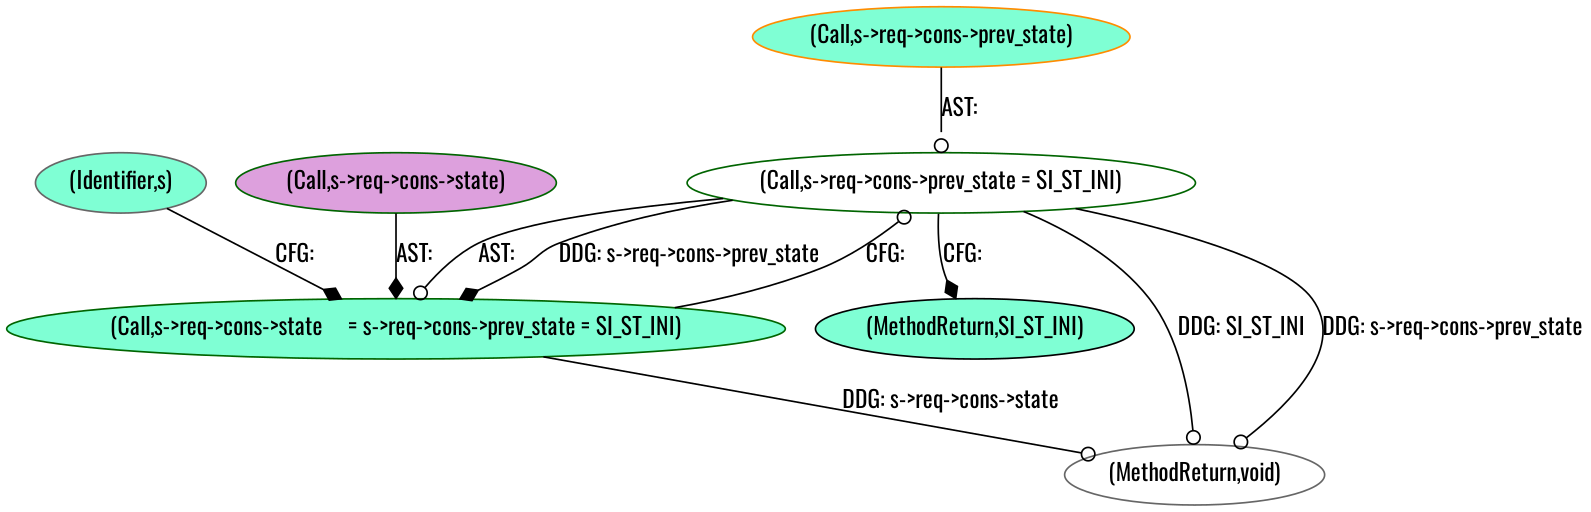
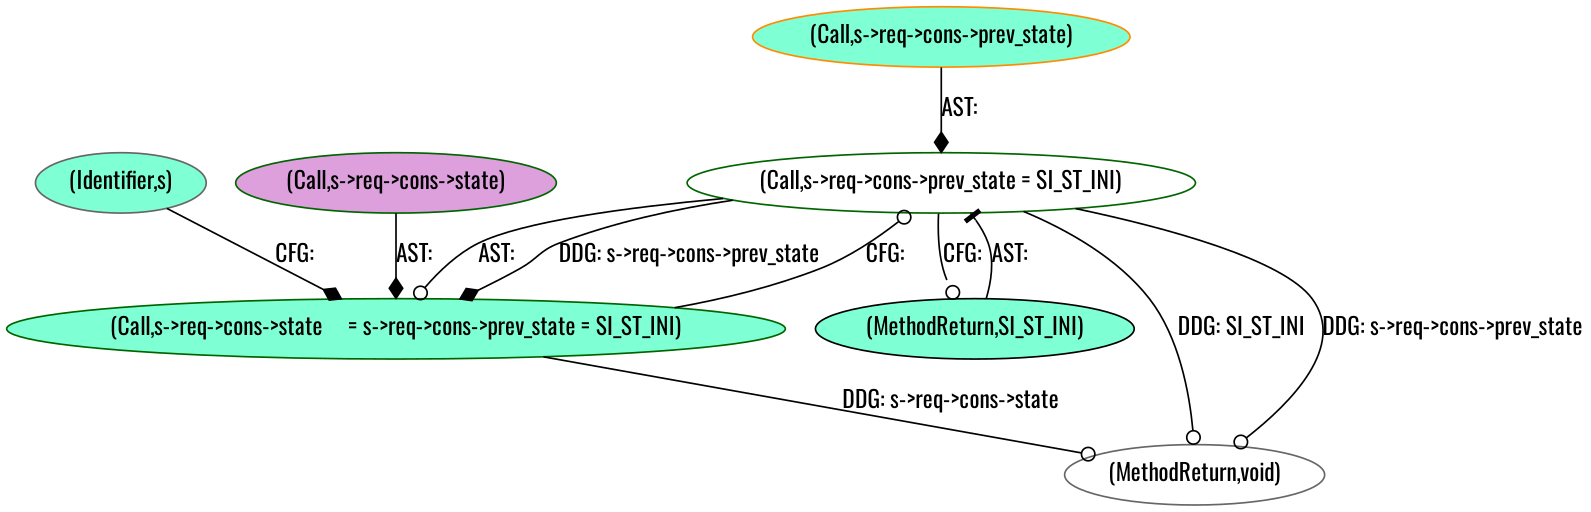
edge "(Call,s->req->cons->prev_state)" -> "(Call,s->req->cons->prev_state = SI_ST_INI)": arrowhead odot -> diamond
edge "(Call,s->req->cons->prev_state = SI_ST_INI)" -> "(MethodReturn,SI_ST_INI)": arrowhead diamond -> odot
edge "(MethodReturn,SI_ST_INI)" -> "(Call,s->req->cons->prev_state = SI_ST_INI)": added, label "AST:"
